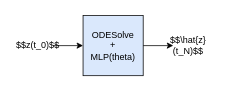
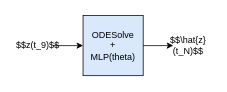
node "$$z(t_0)$$": label "$$z(t_0)$$" -> "$$z(t_9)$$"
